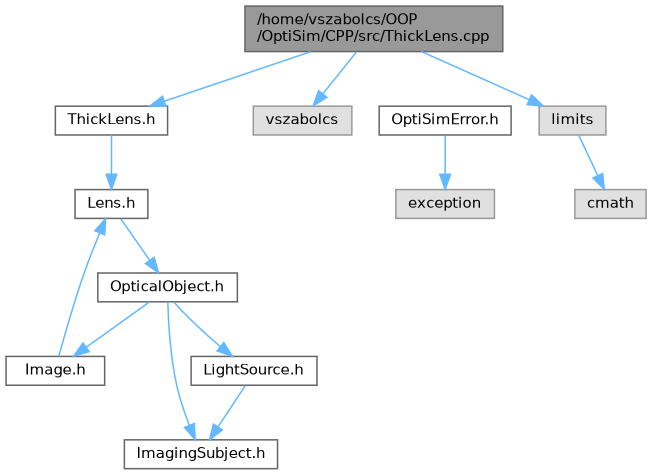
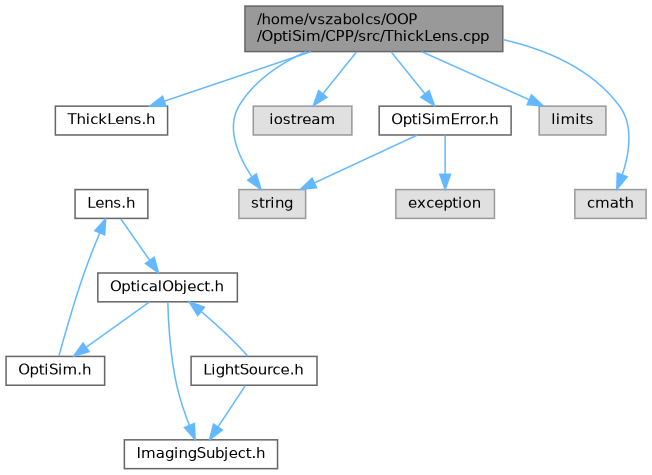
edge "/home/vszabolcs/OOP /OptiSim/CPP/src/ThickLens.cpp" -> "OptiSimError.h": added
node "vszabolcs": label "vszabolcs" -> "iostream"
edge "ThickLens.h" -> "Lens.h": removed
edge "limits" -> "cmath": now "/home/vszabolcs/OOP /OptiSim/CPP/src/ThickLens.cpp" -> "cmath"
node "string": added
edge "OpticalObject.h" -> "LightSource.h": reversed
node "Image.h": label "Image.h" -> "OptiSim.h"
